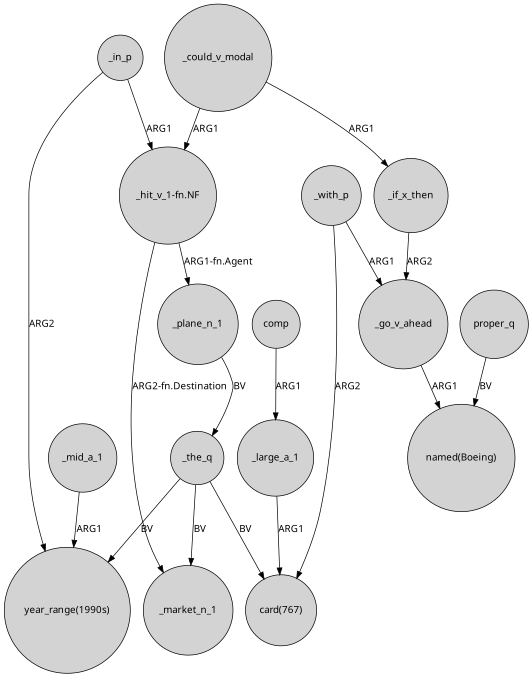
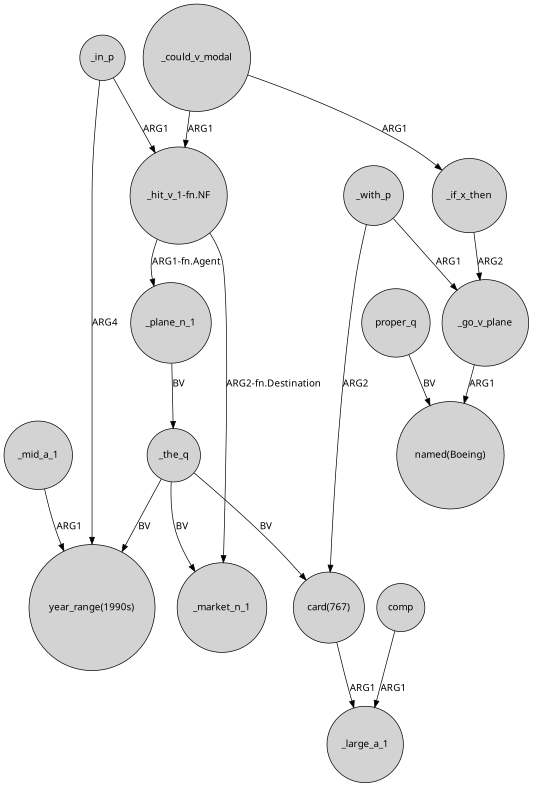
edge "_in_p" -> "year_range(1990s)": label "ARG2" -> "ARG4"
node "_go_v_ahead": label "_go_v_ahead" -> "_go_v_plane"
edge "_large_a_1" -> "card(767)": reversed
